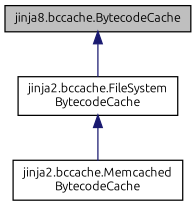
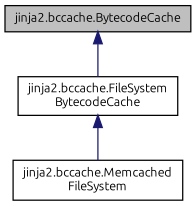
node "jinja8.bccache.BytecodeCache": label "jinja8.bccache.BytecodeCache" -> "jinja2.bccache.BytecodeCache"
node "jinja2.bccache.Memcached BytecodeCache": label "jinja2.bccache.Memcached BytecodeCache" -> "jinja2.bccache.Memcached FileSystem"
